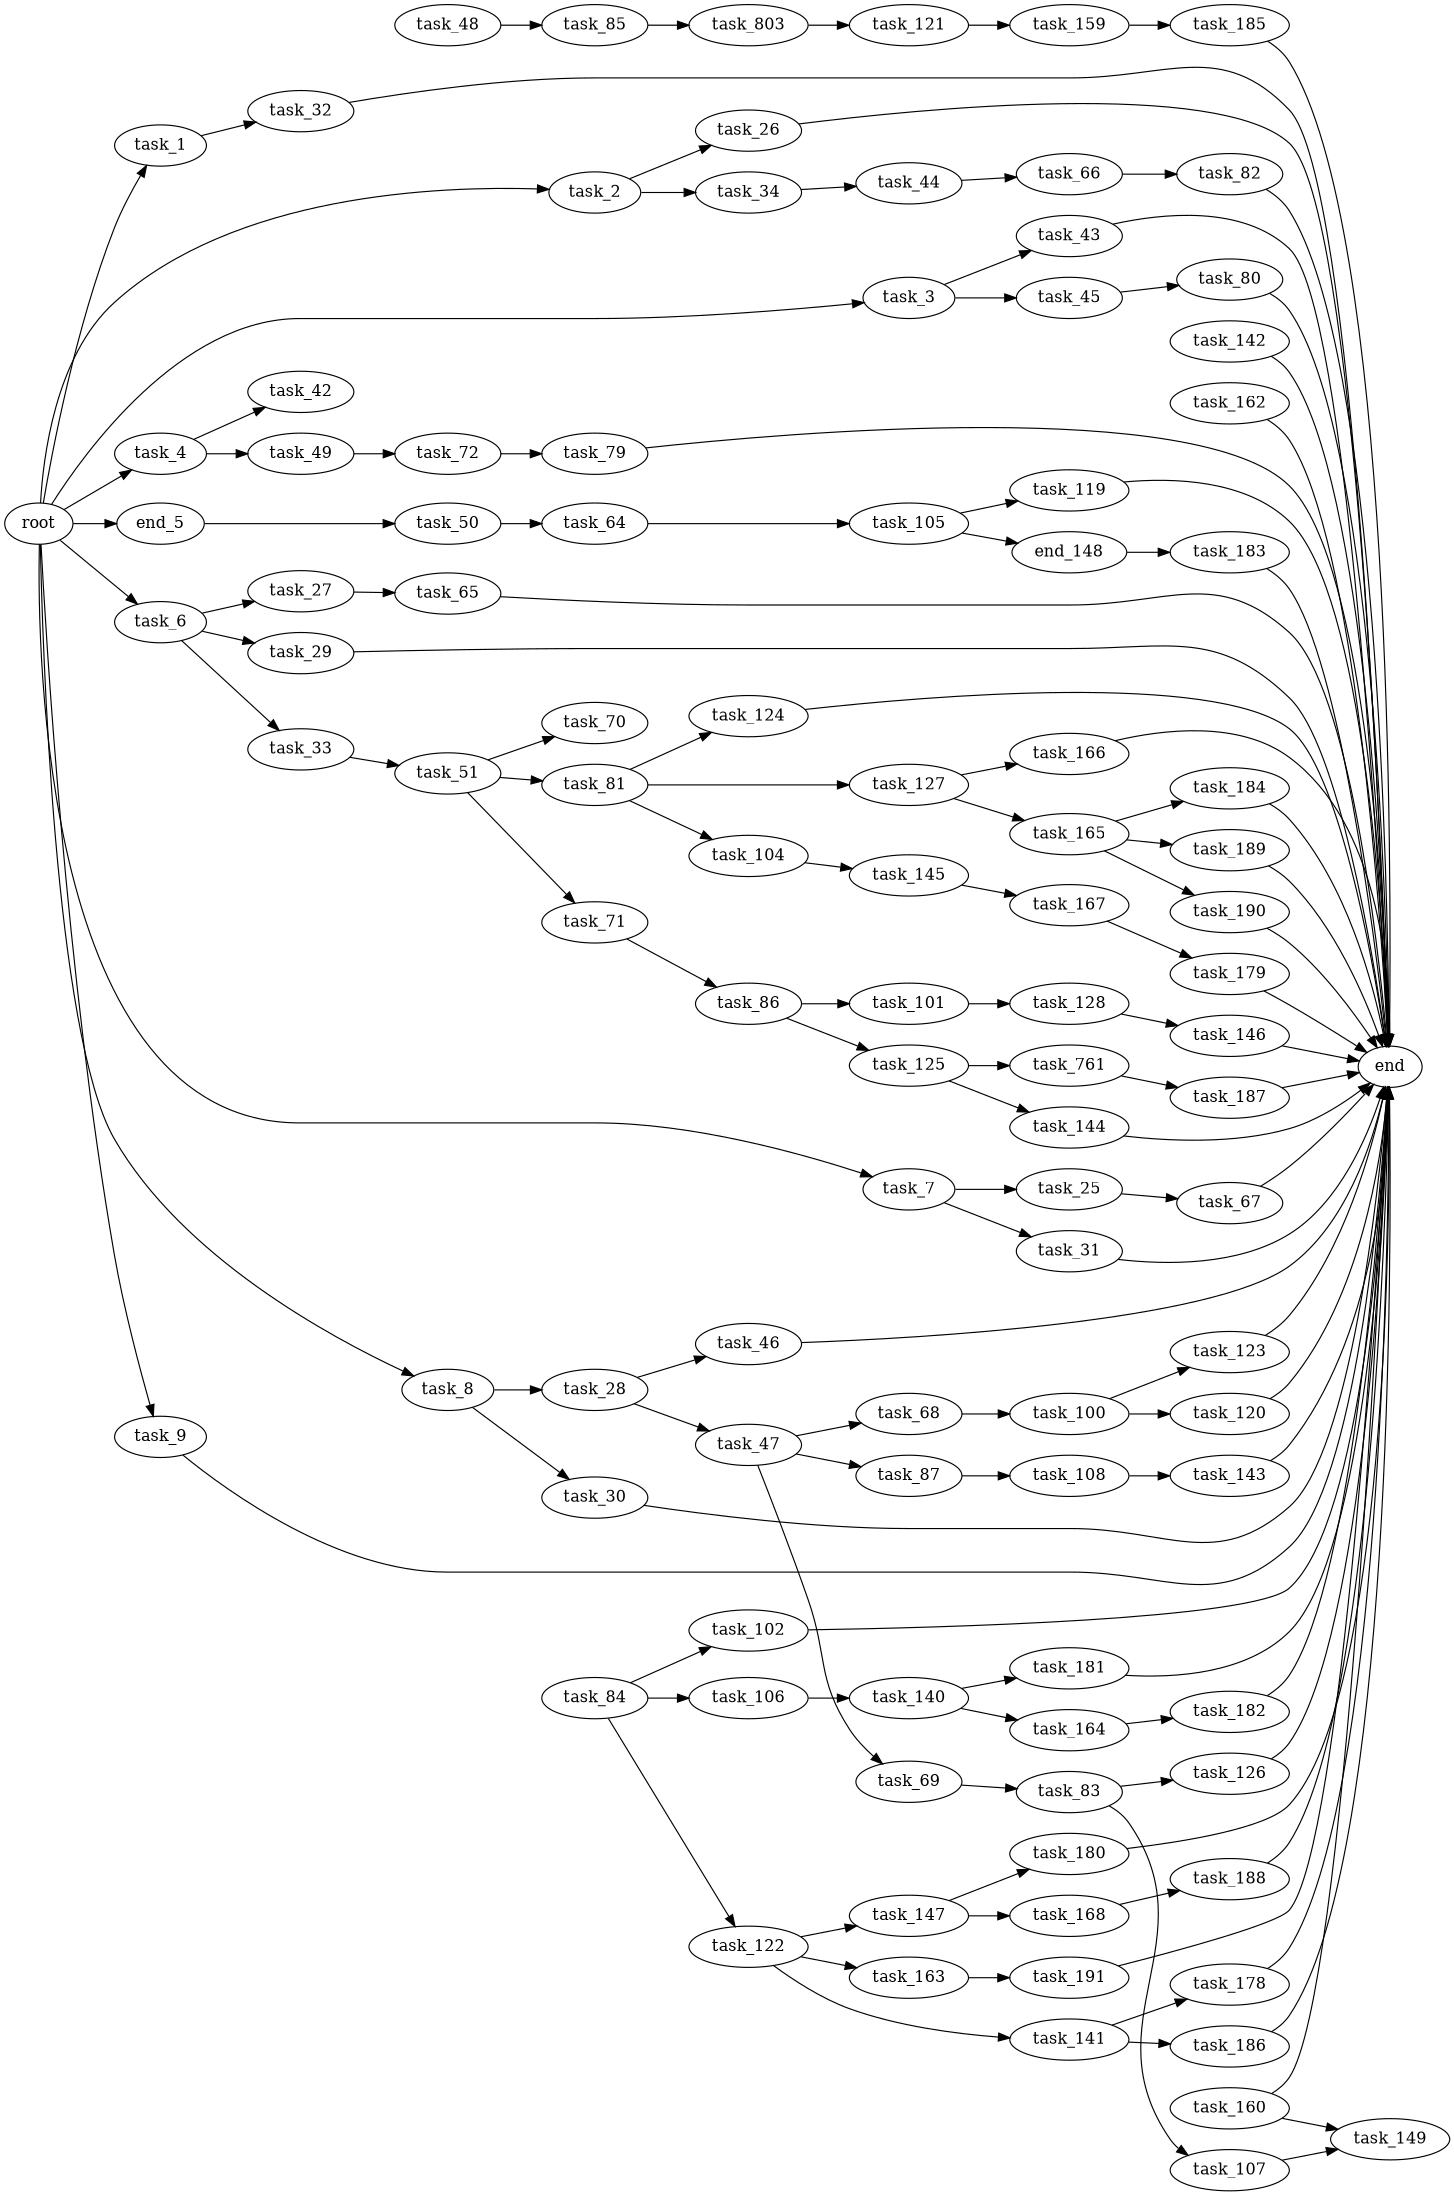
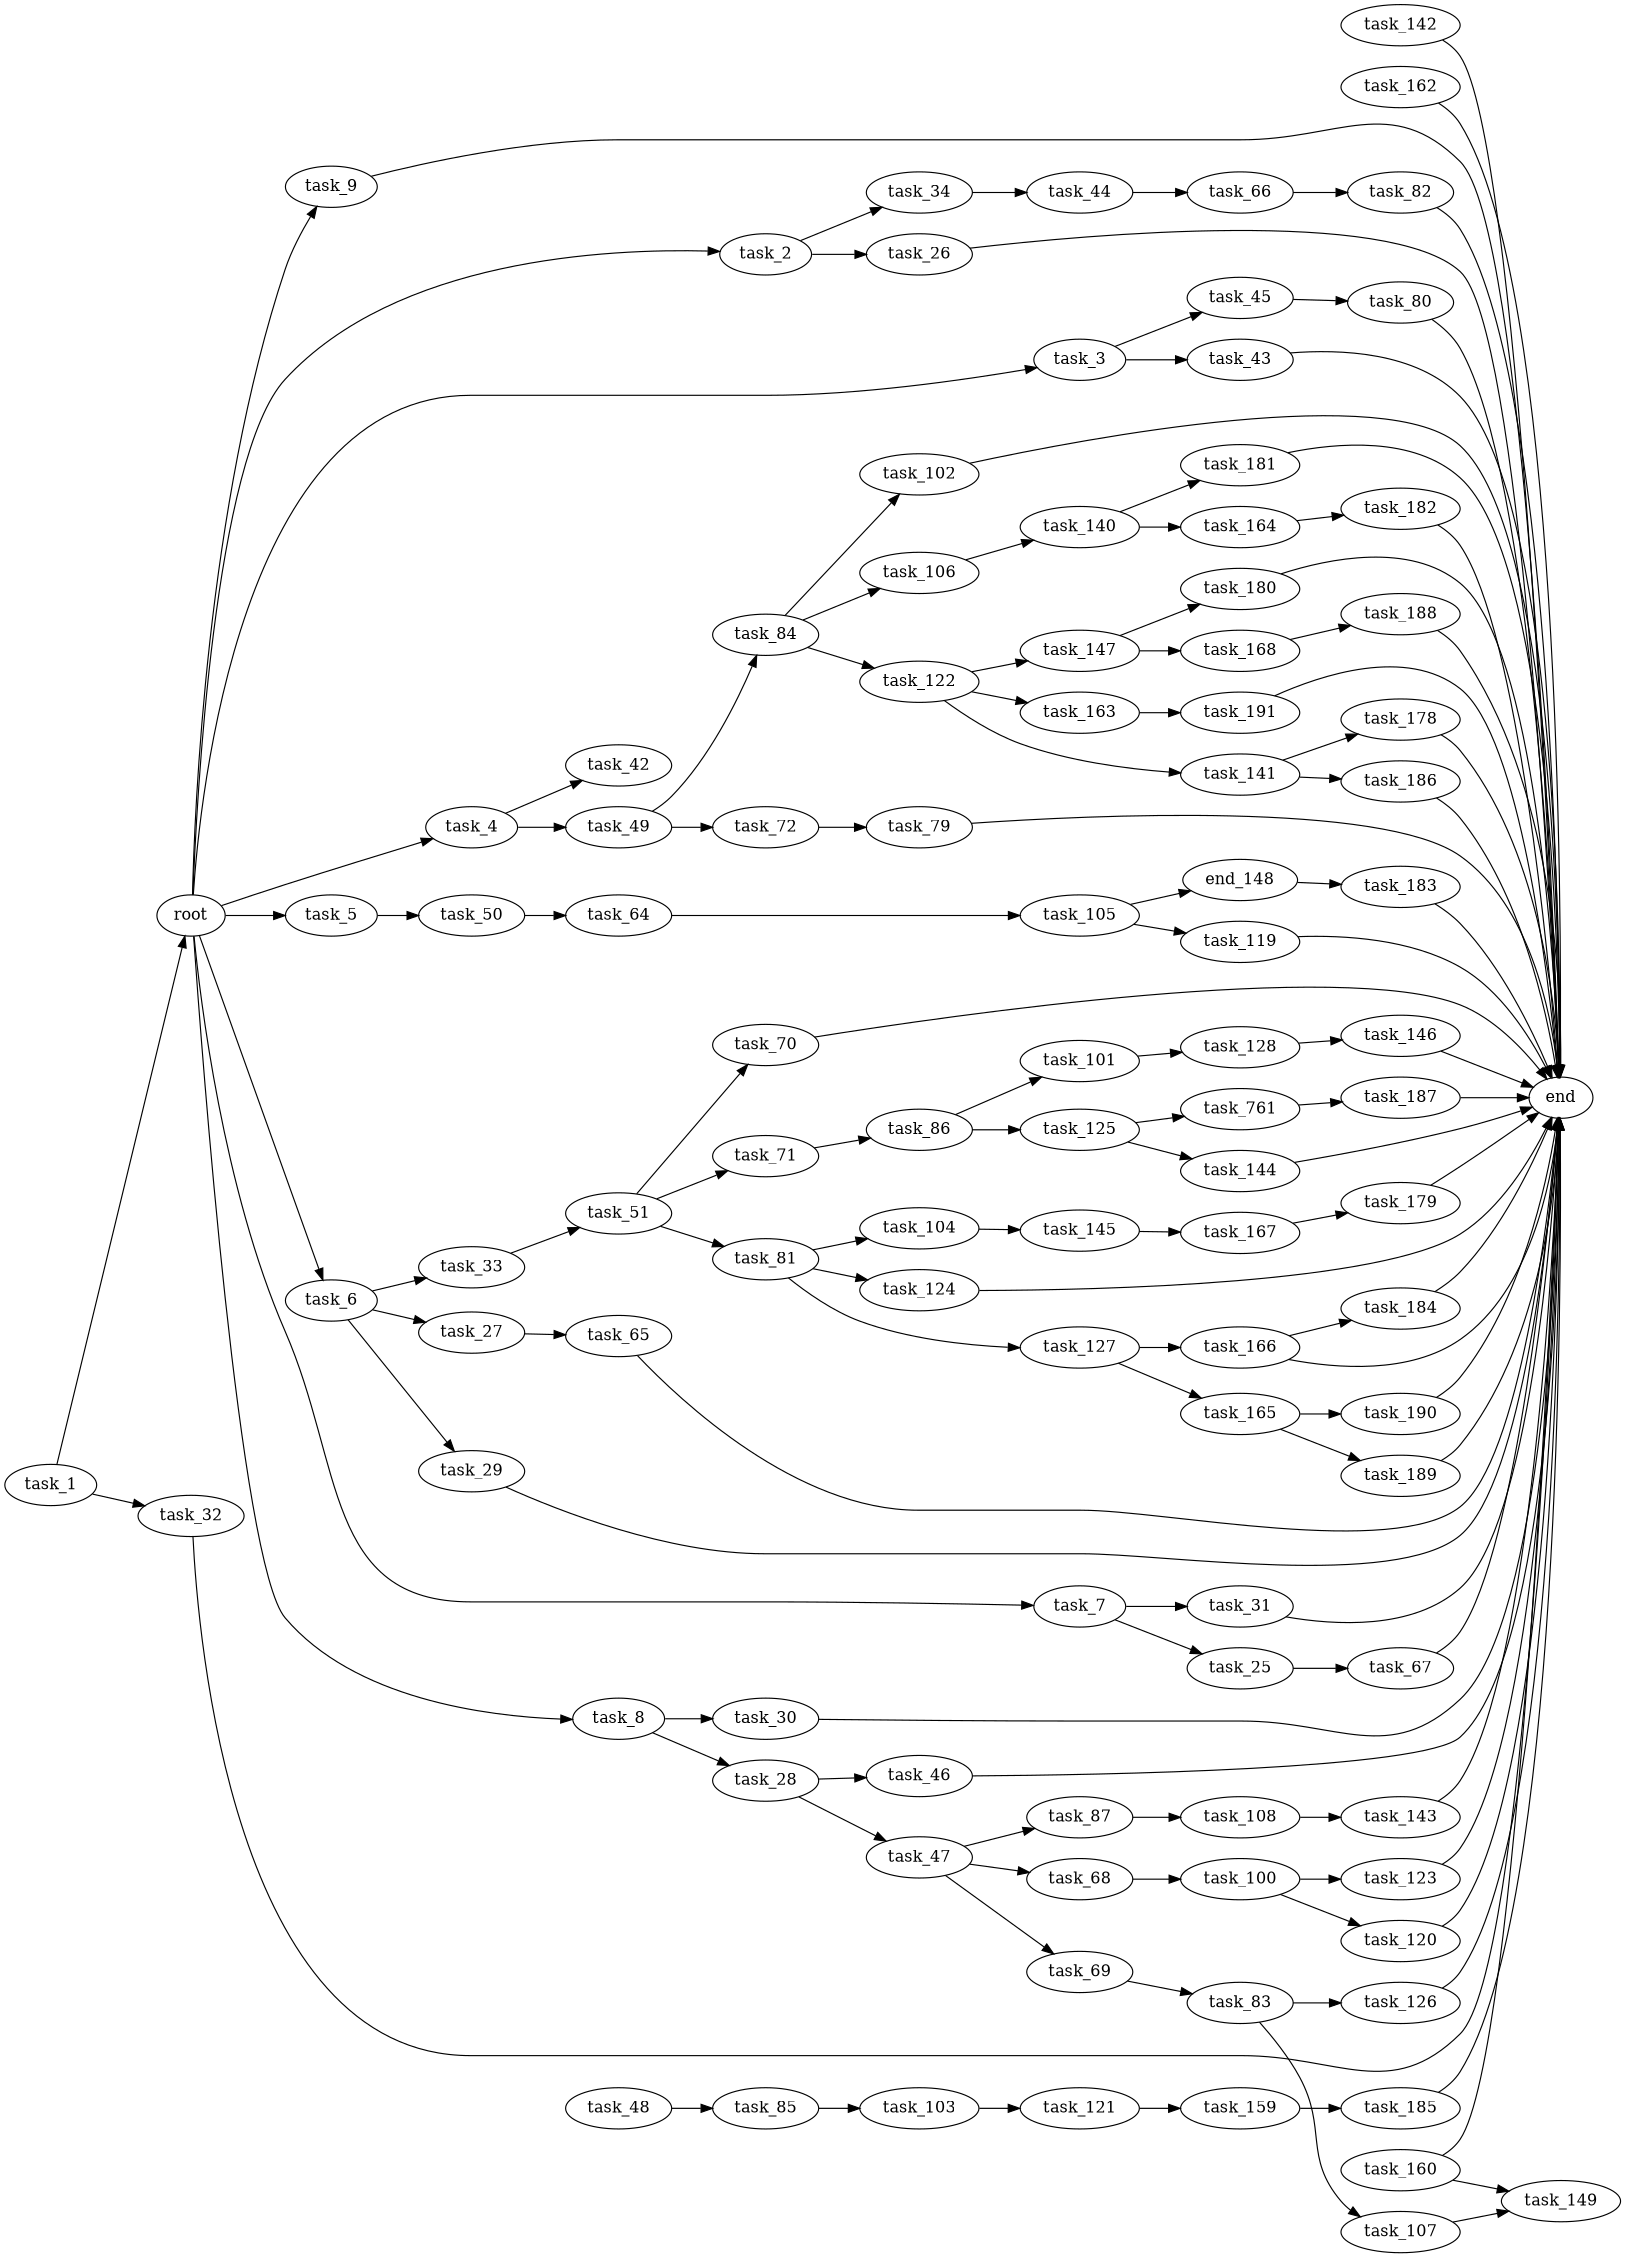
node "task_803": label "task_803" -> "task_103"
edge "root" -> "task_1": reversed
node "end_5": label "end_5" -> "task_5"
edge "task_49" -> "task_84": added
edge "task_165" -> "task_184": now "task_166" -> "task_184"
edge "task_70" -> "end": added
